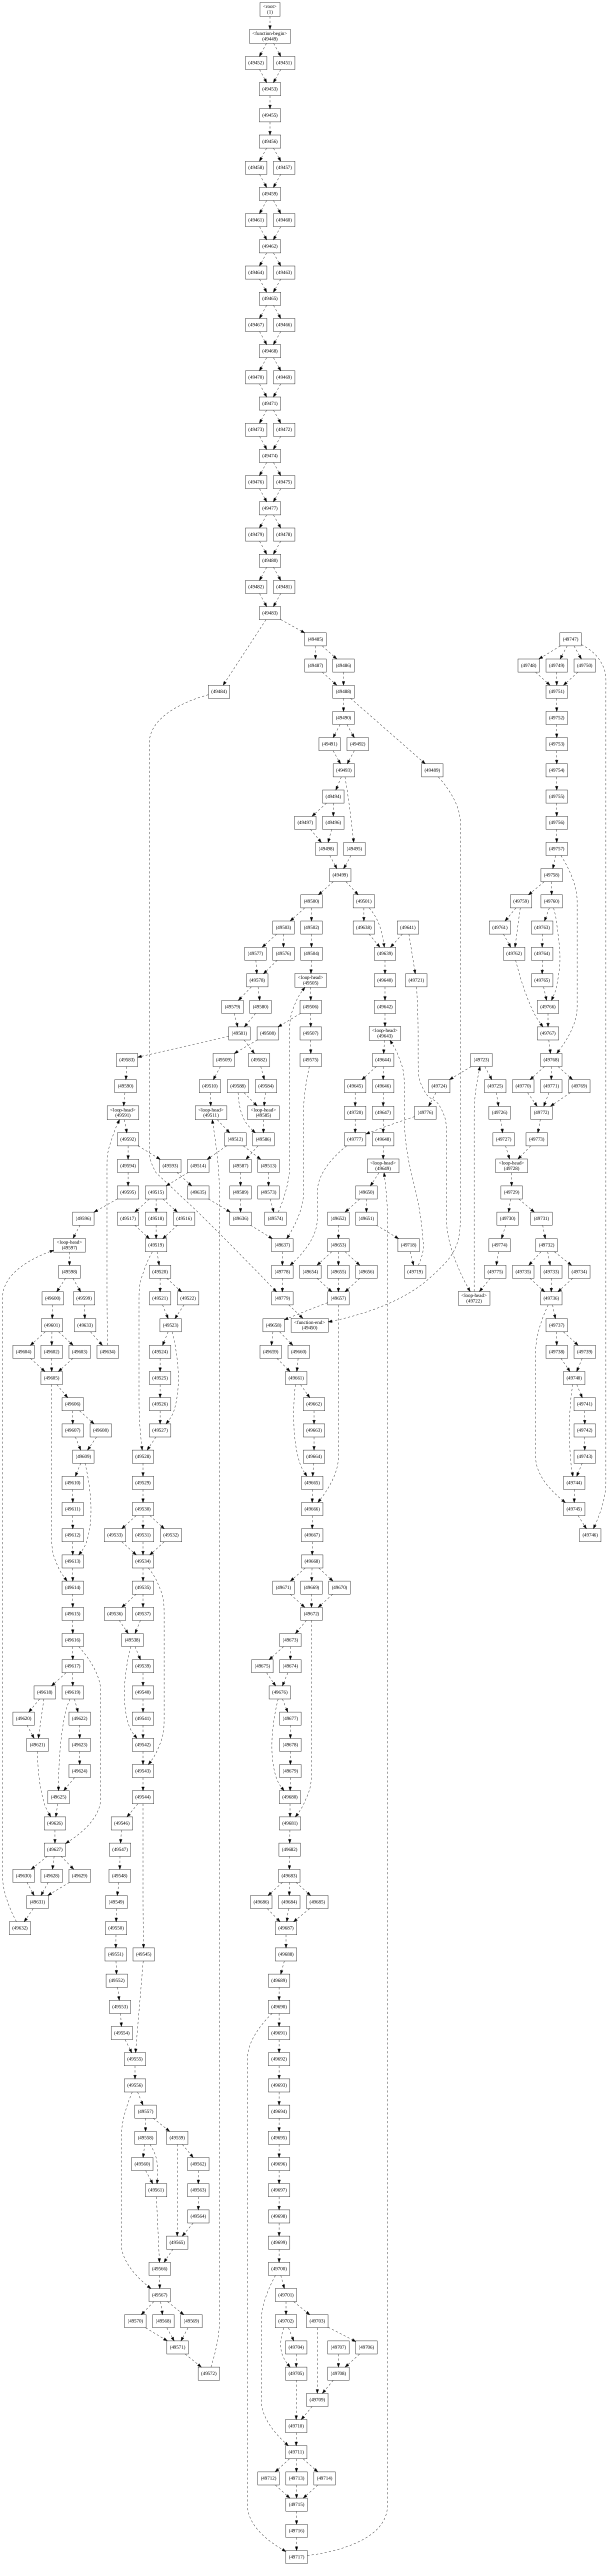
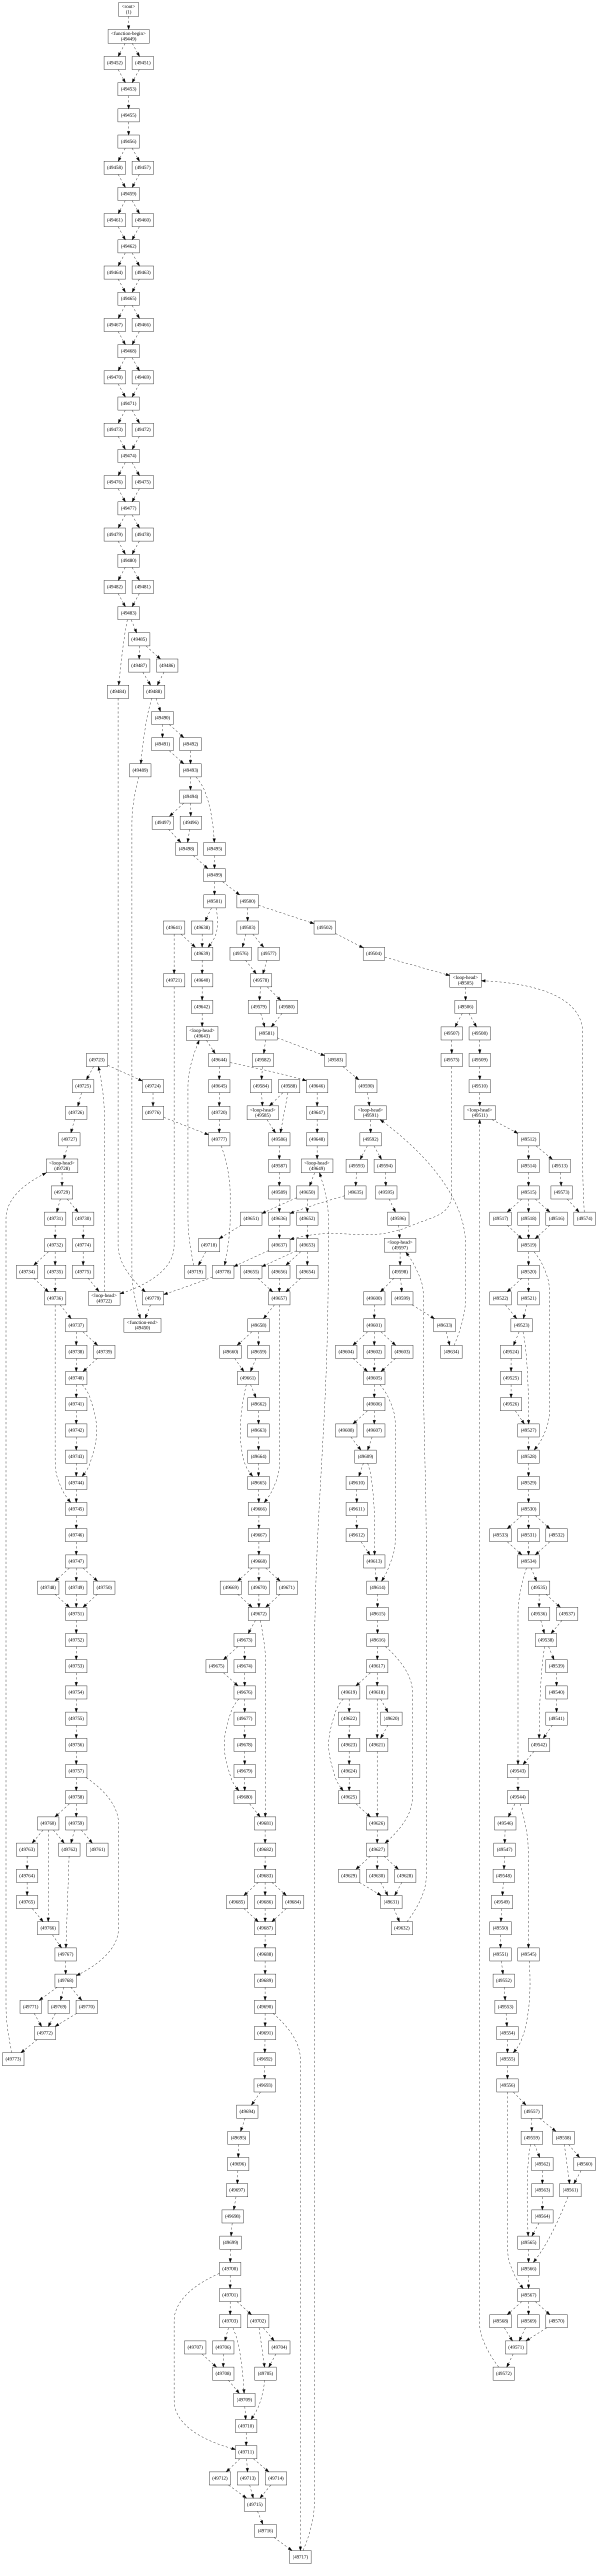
edge "(49761)" -> "(49762)": now "(49760)" -> "(49762)"
edge "(49747)" -> "(49746)": reversed
node "(49733)": removed
